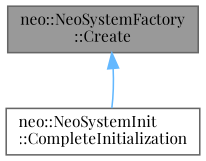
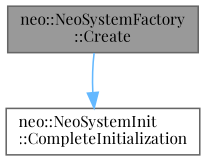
edge "neo::NeoSystemInit ::CompleteInitialization" -> "neo::NeoSystemFactory ::Create": reversed
